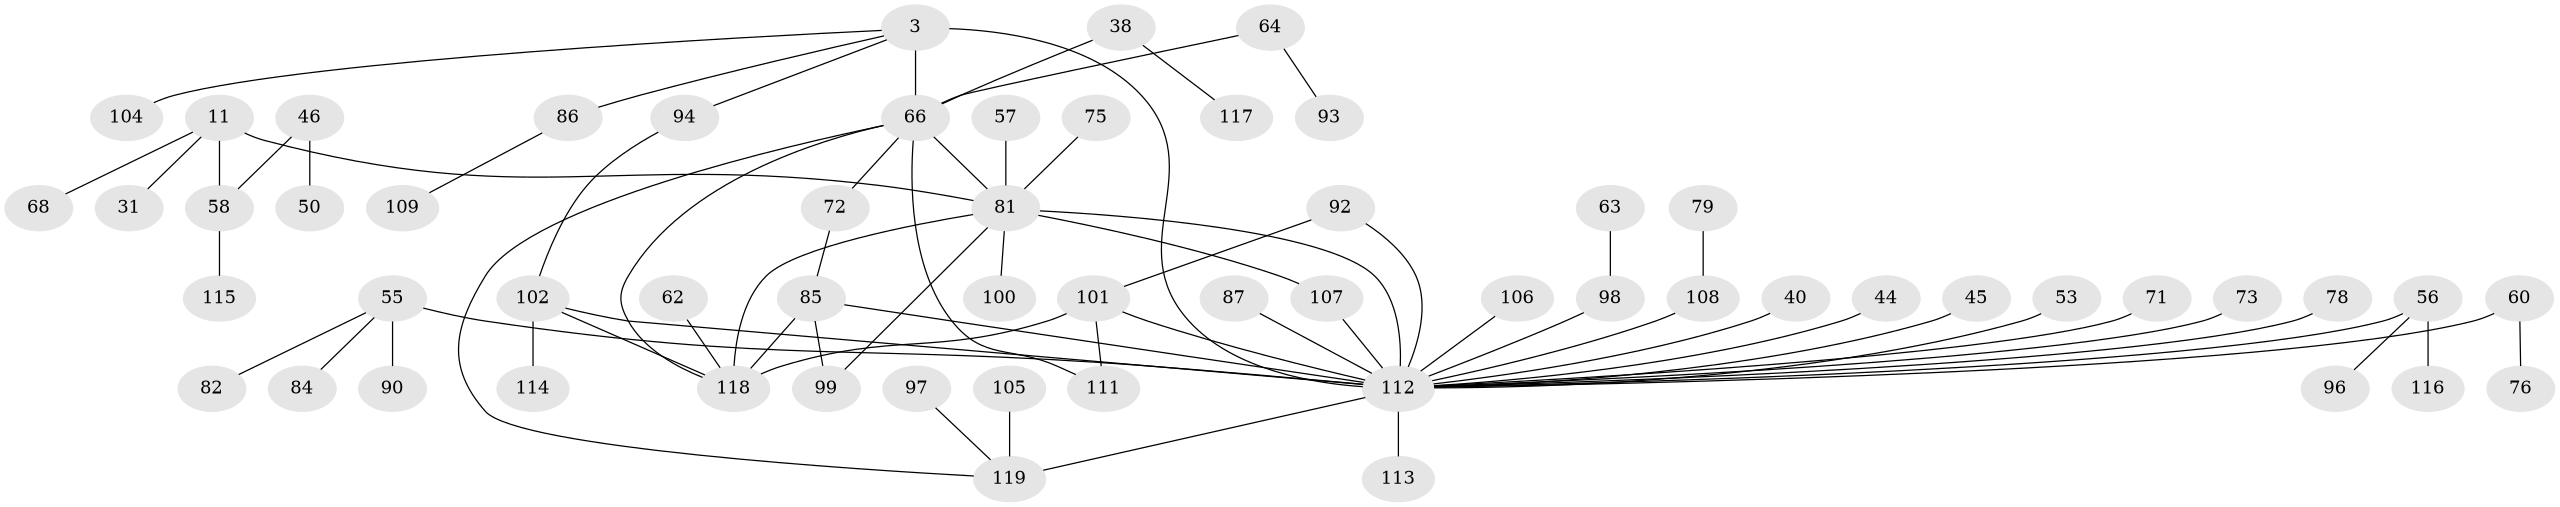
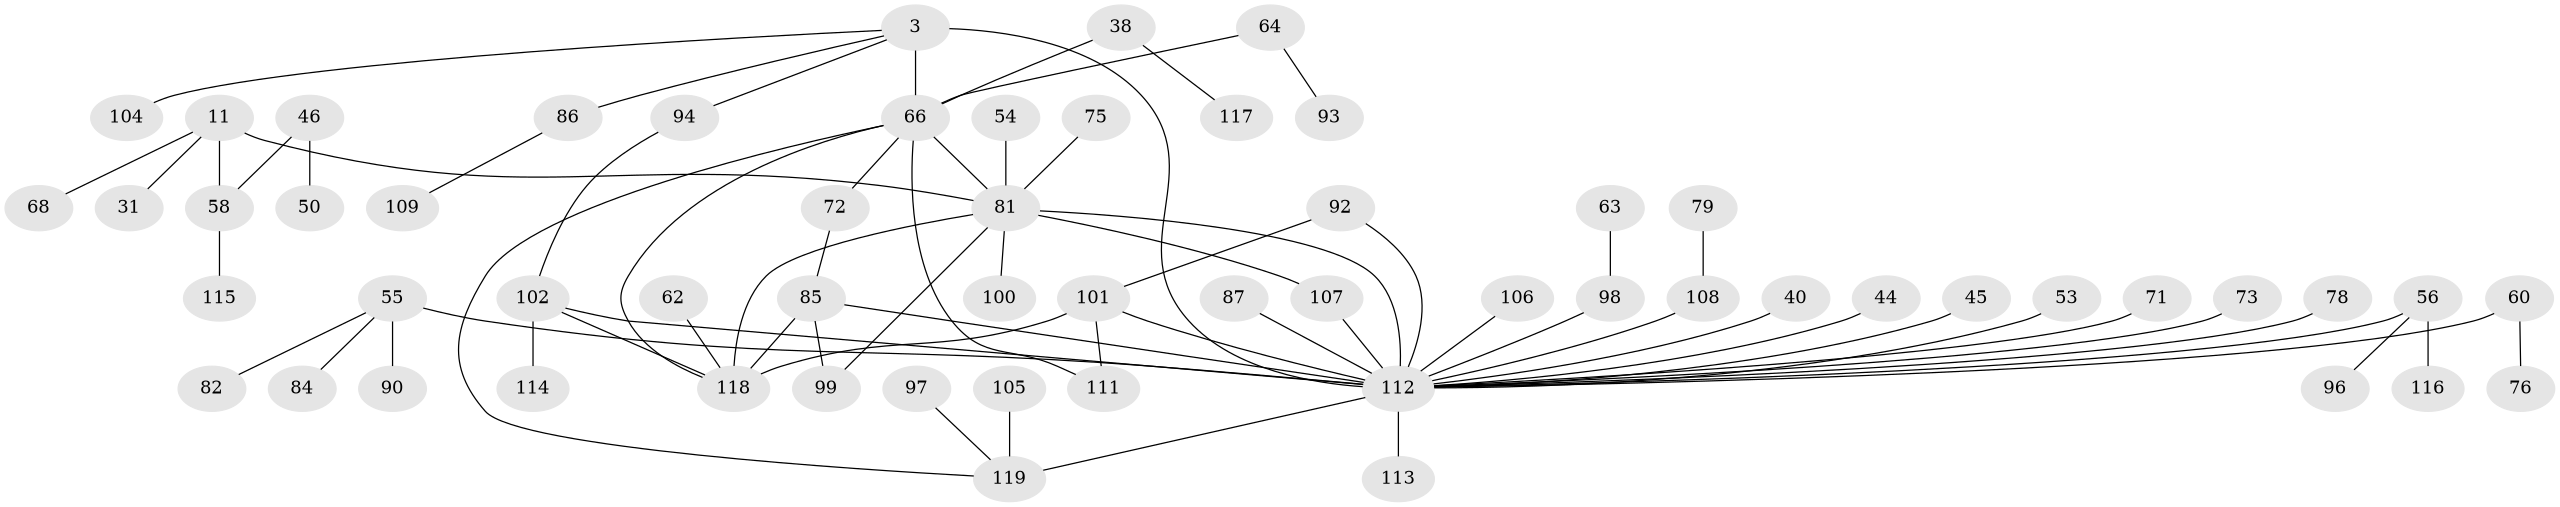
node "57": label "57" -> "54"
